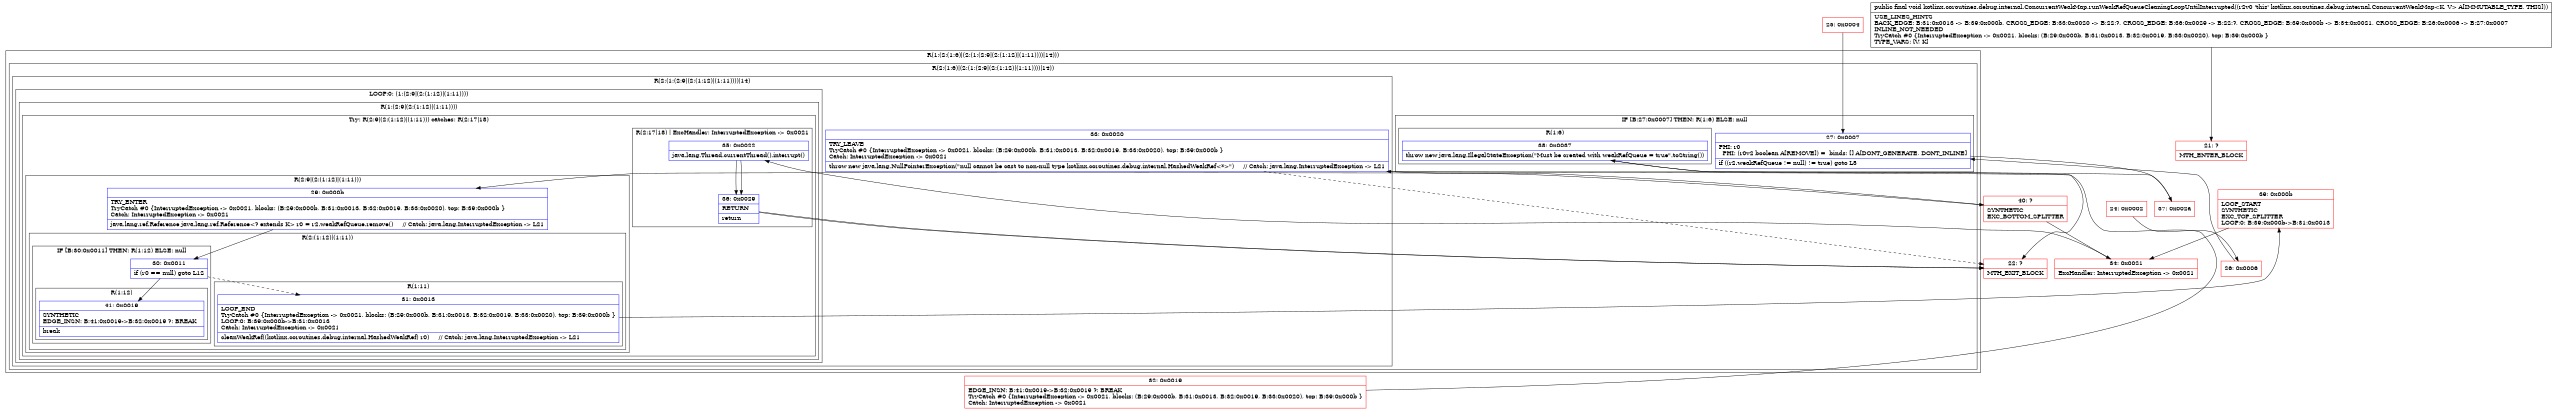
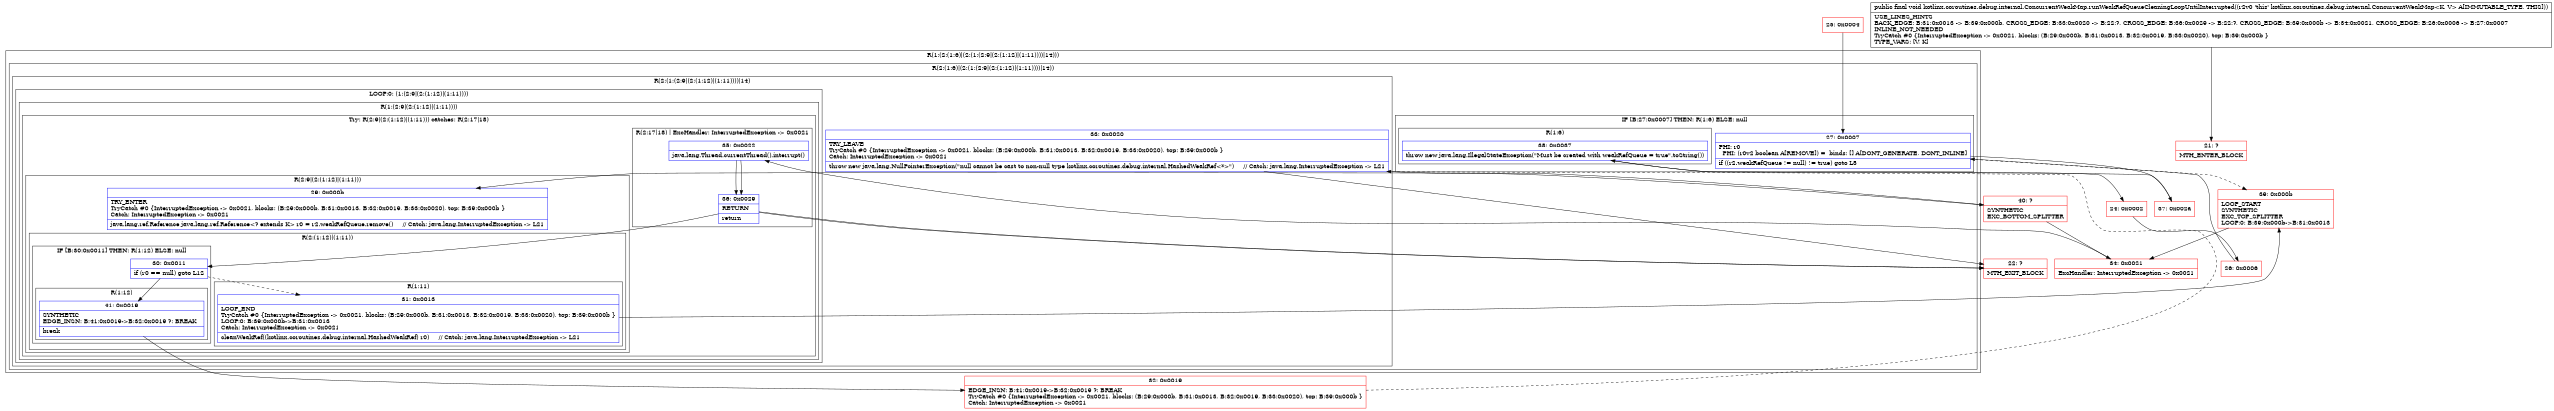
edge "27: 0x0007" -> "39: 0x000b": added
edge "38: 0x0037" -> "22: ?": now "38: 0x0037" -> "24: 0x0002"
edge "33: 0x0020" -> "22: ?": style dashed -> solid
edge "29: 0x000b" -> "30: 0x0011": now "36: 0x0029" -> "30: 0x0011"
edge "32: 0x0019" -> "33: 0x0020": style solid -> dashed
edge "41: 0x0019" -> "32: 0x0019": added
